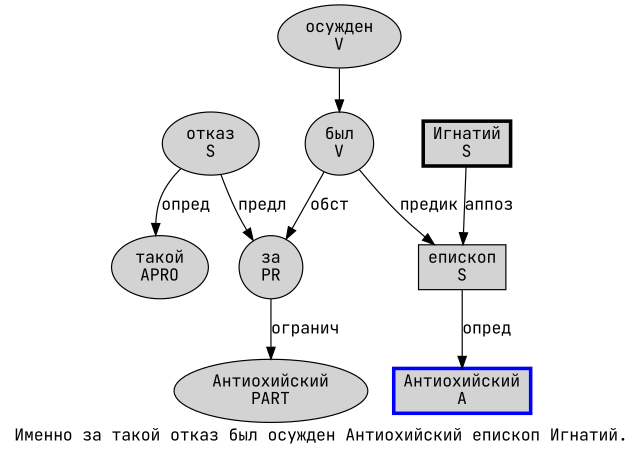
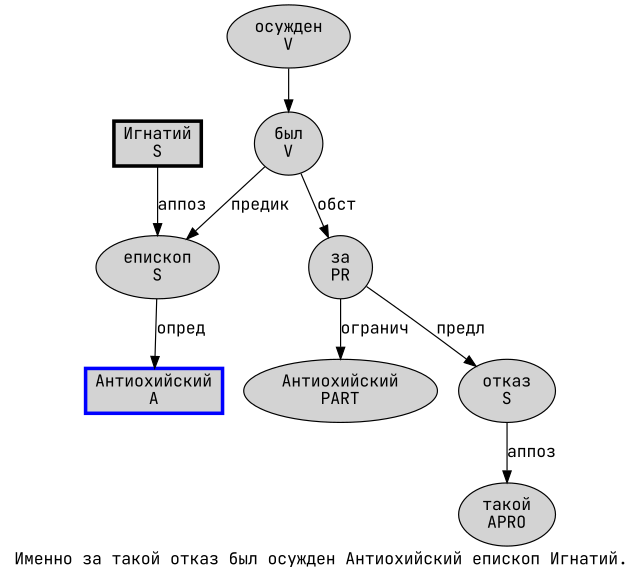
edge "отказ S" -> "за PR": reversed
edge "отказ S" -> "такой APRO": label "опред" -> "аппоз"
node "епископ S": shape box -> ellipse
